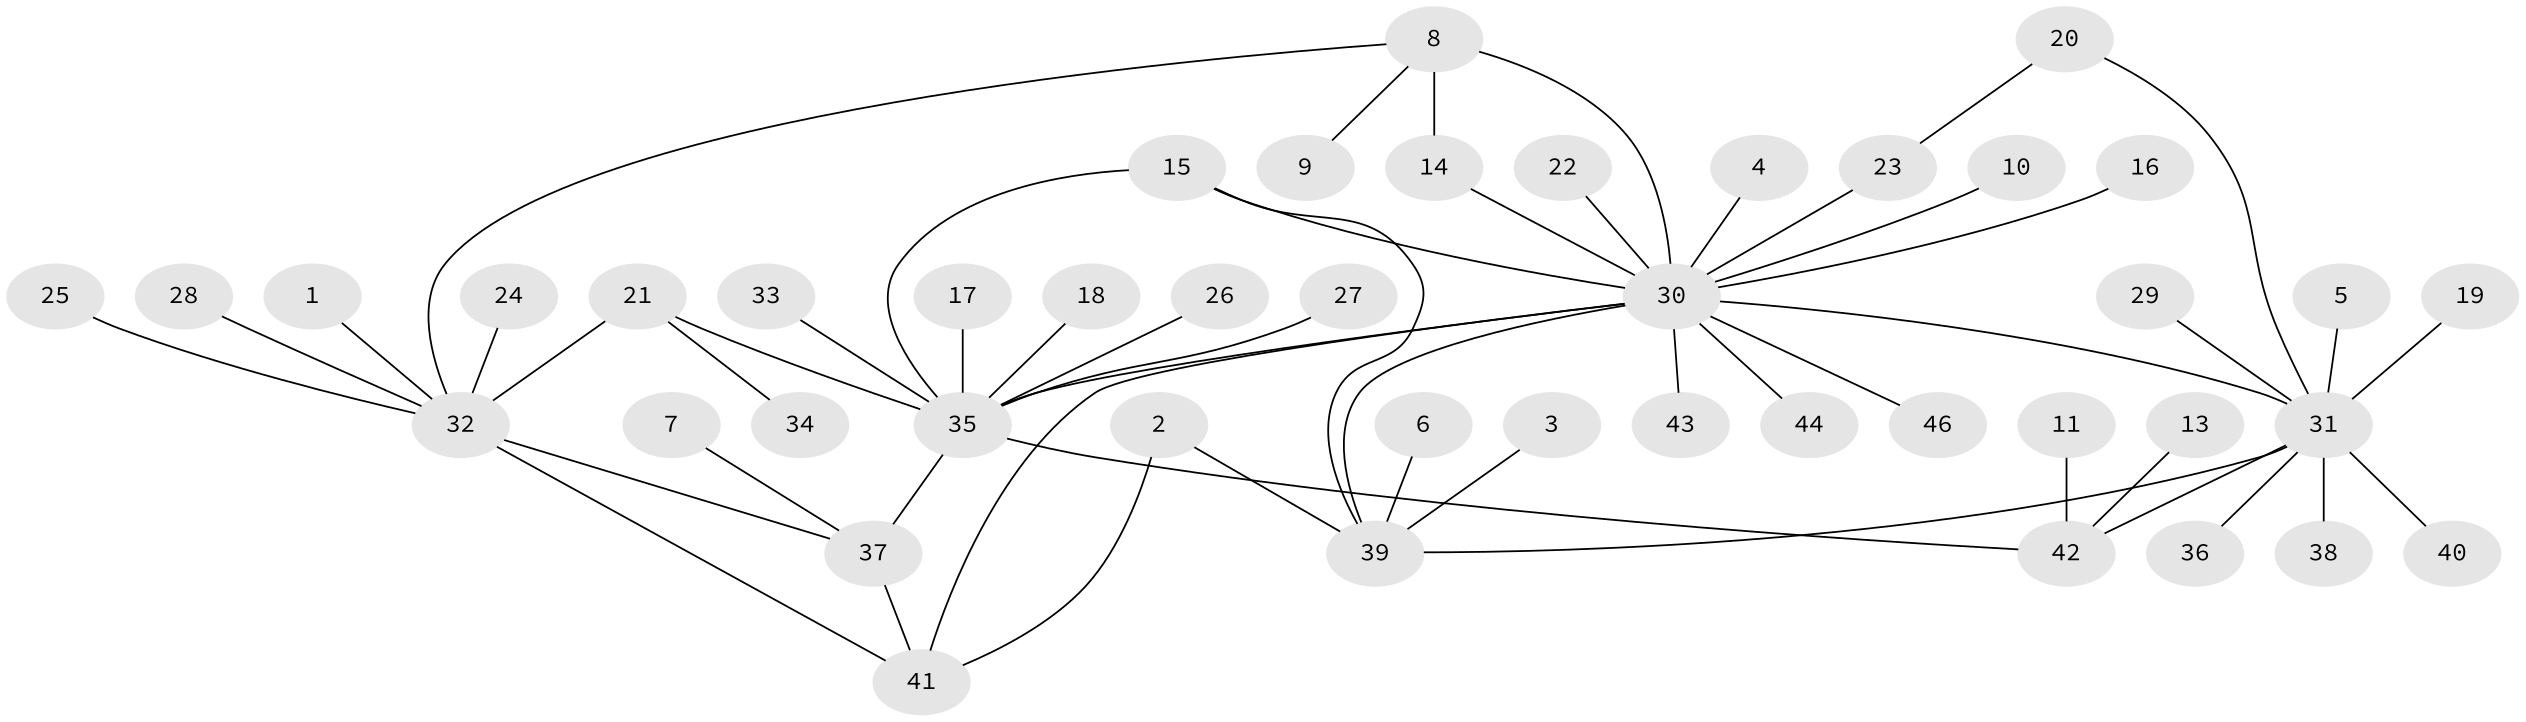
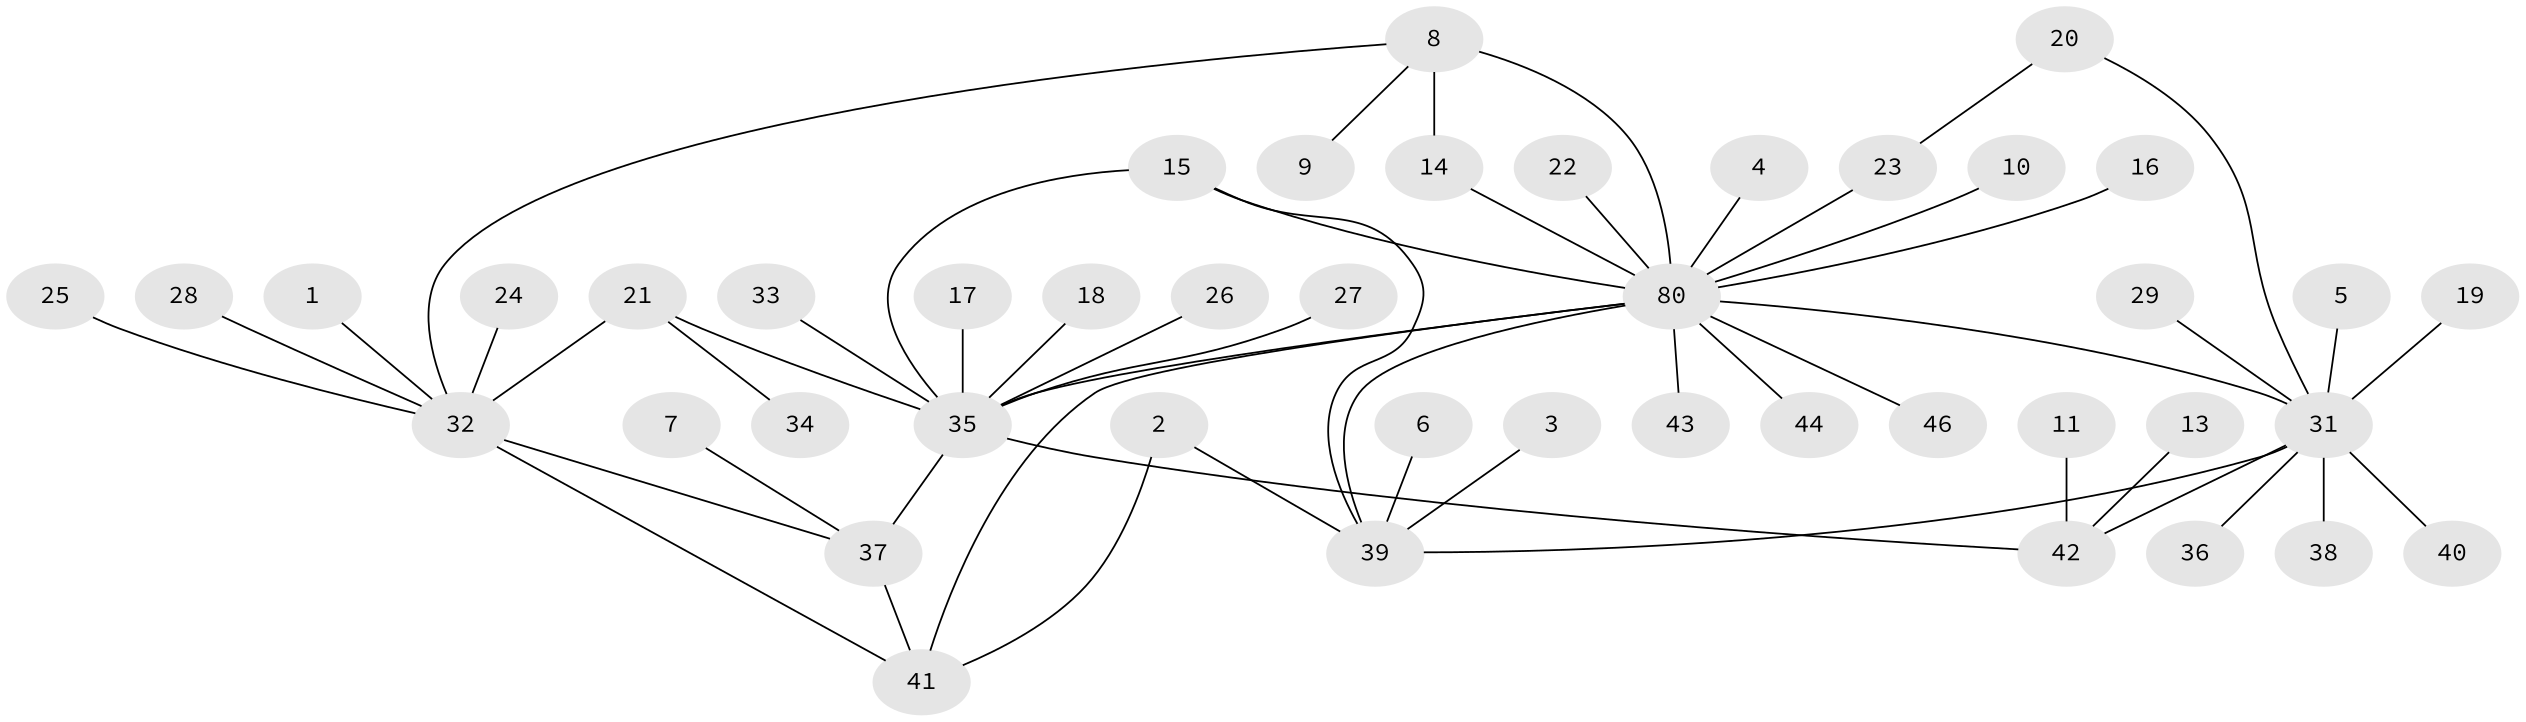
node "30": label "30" -> "80"
